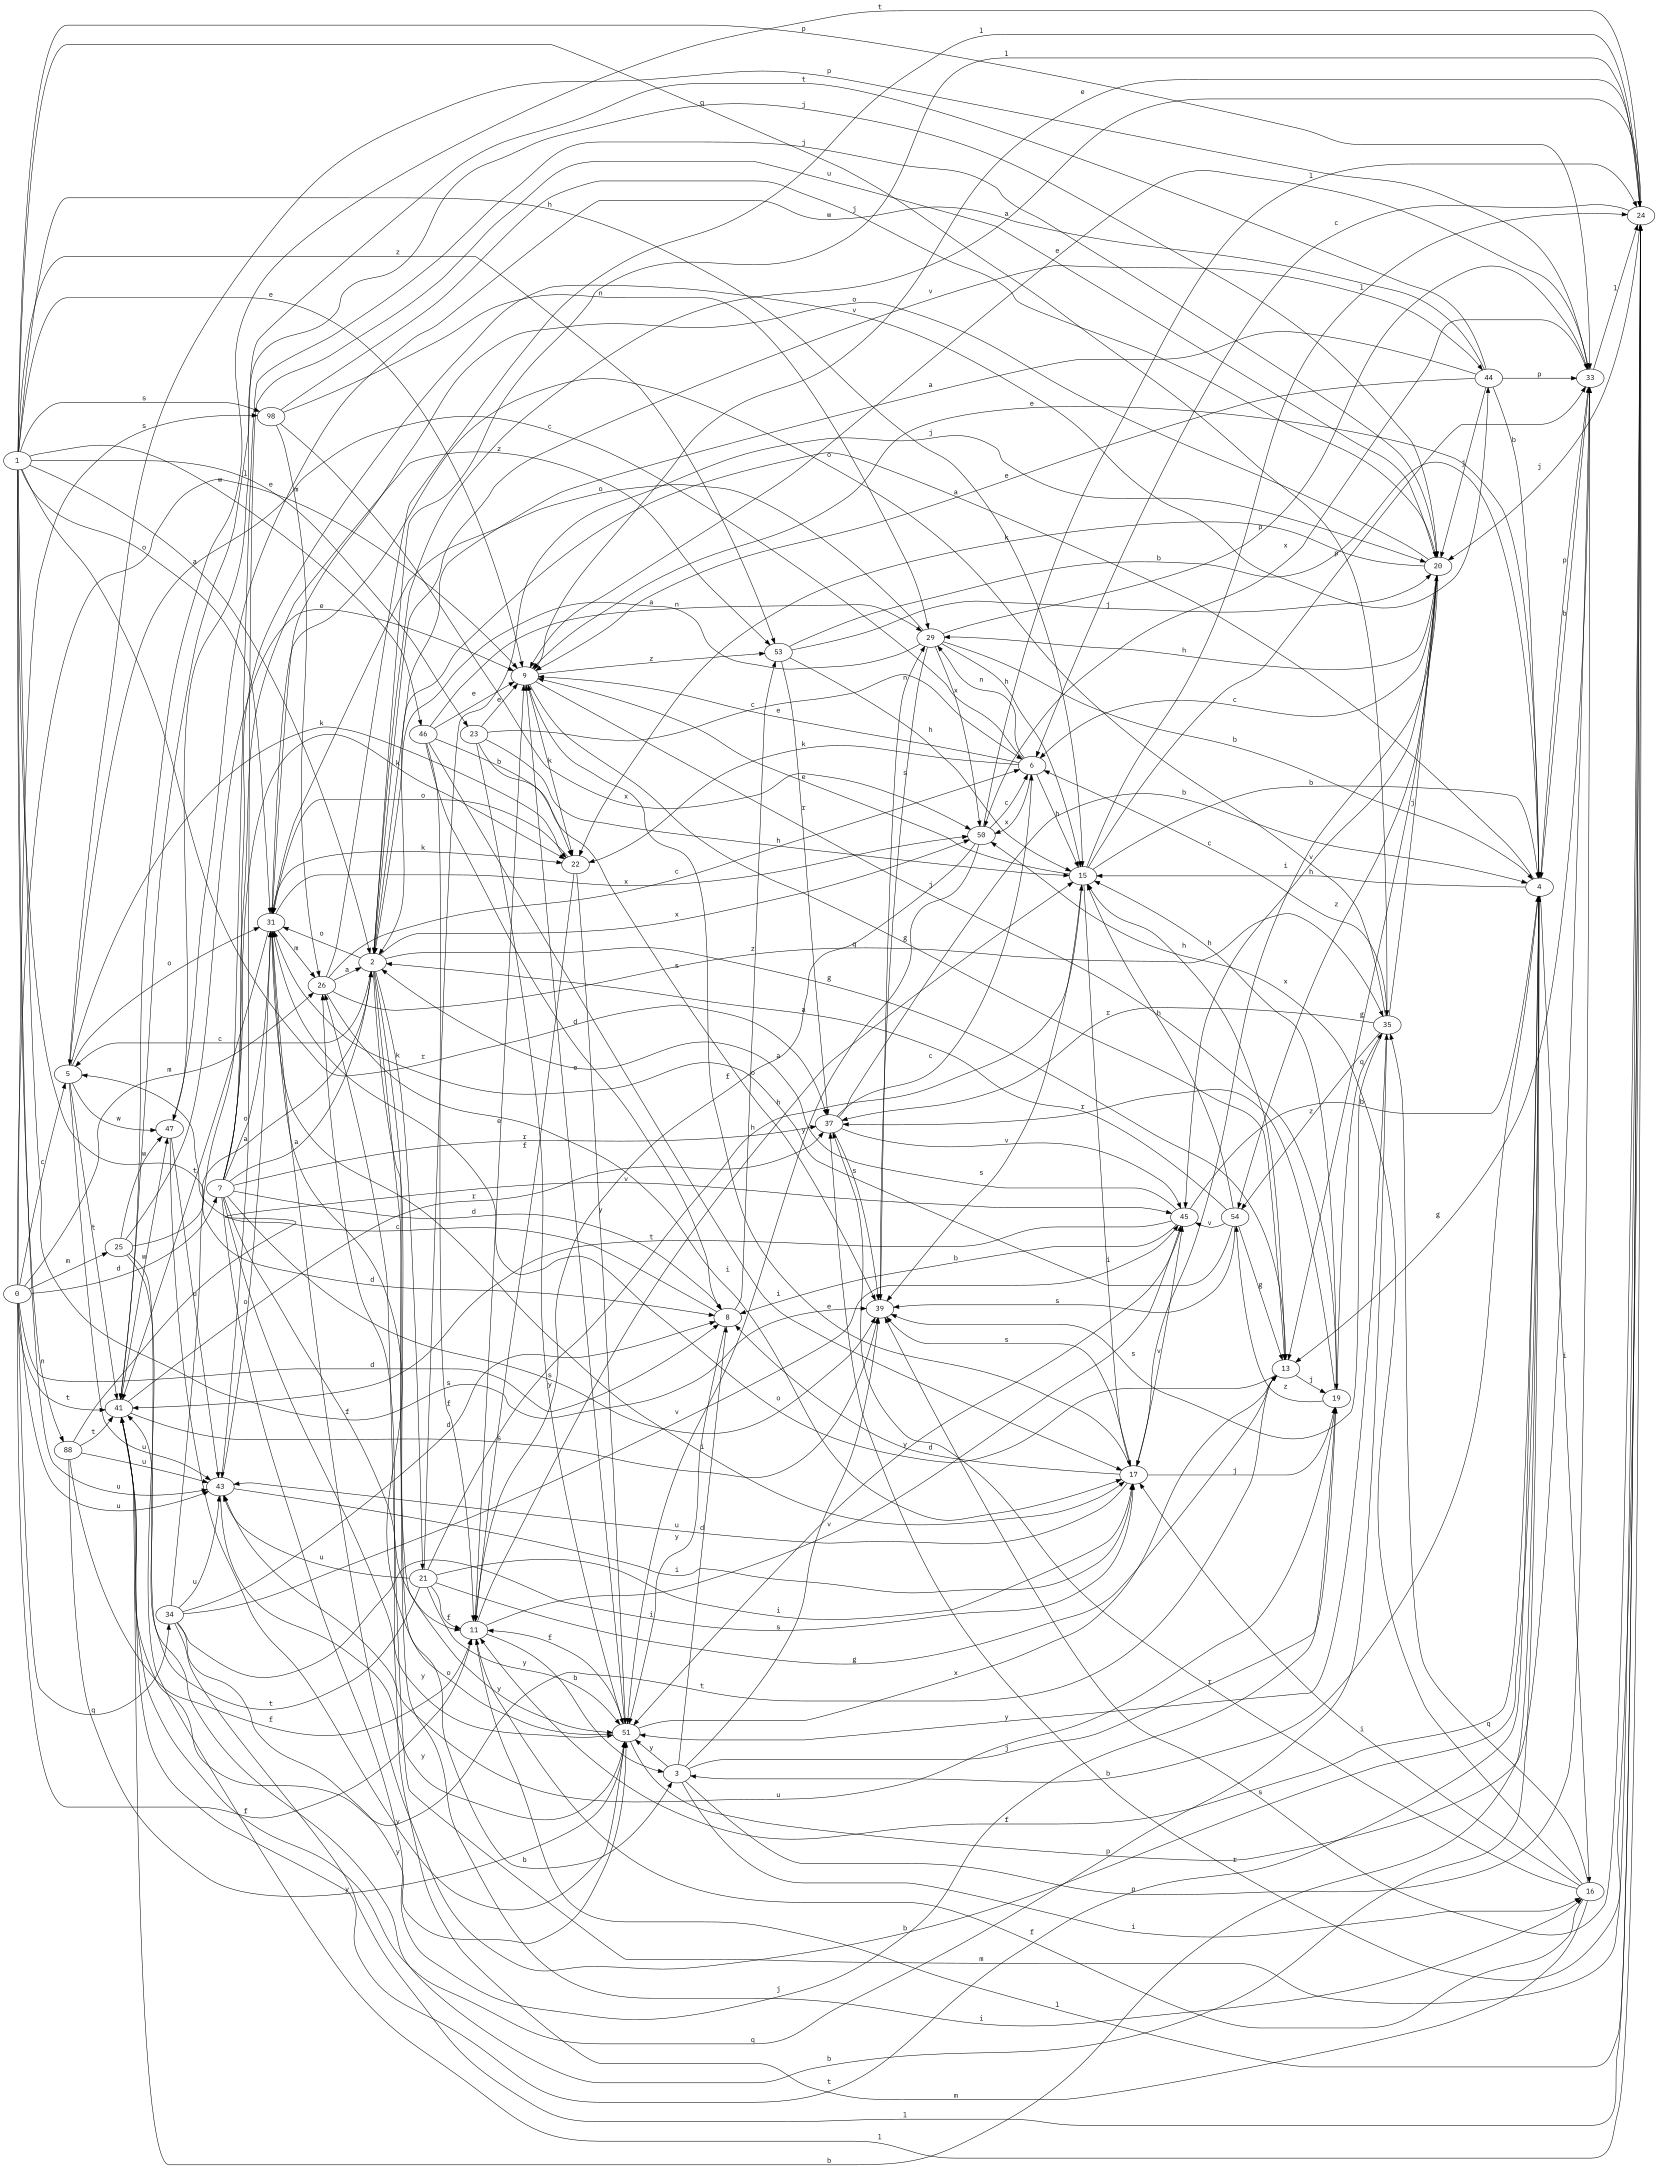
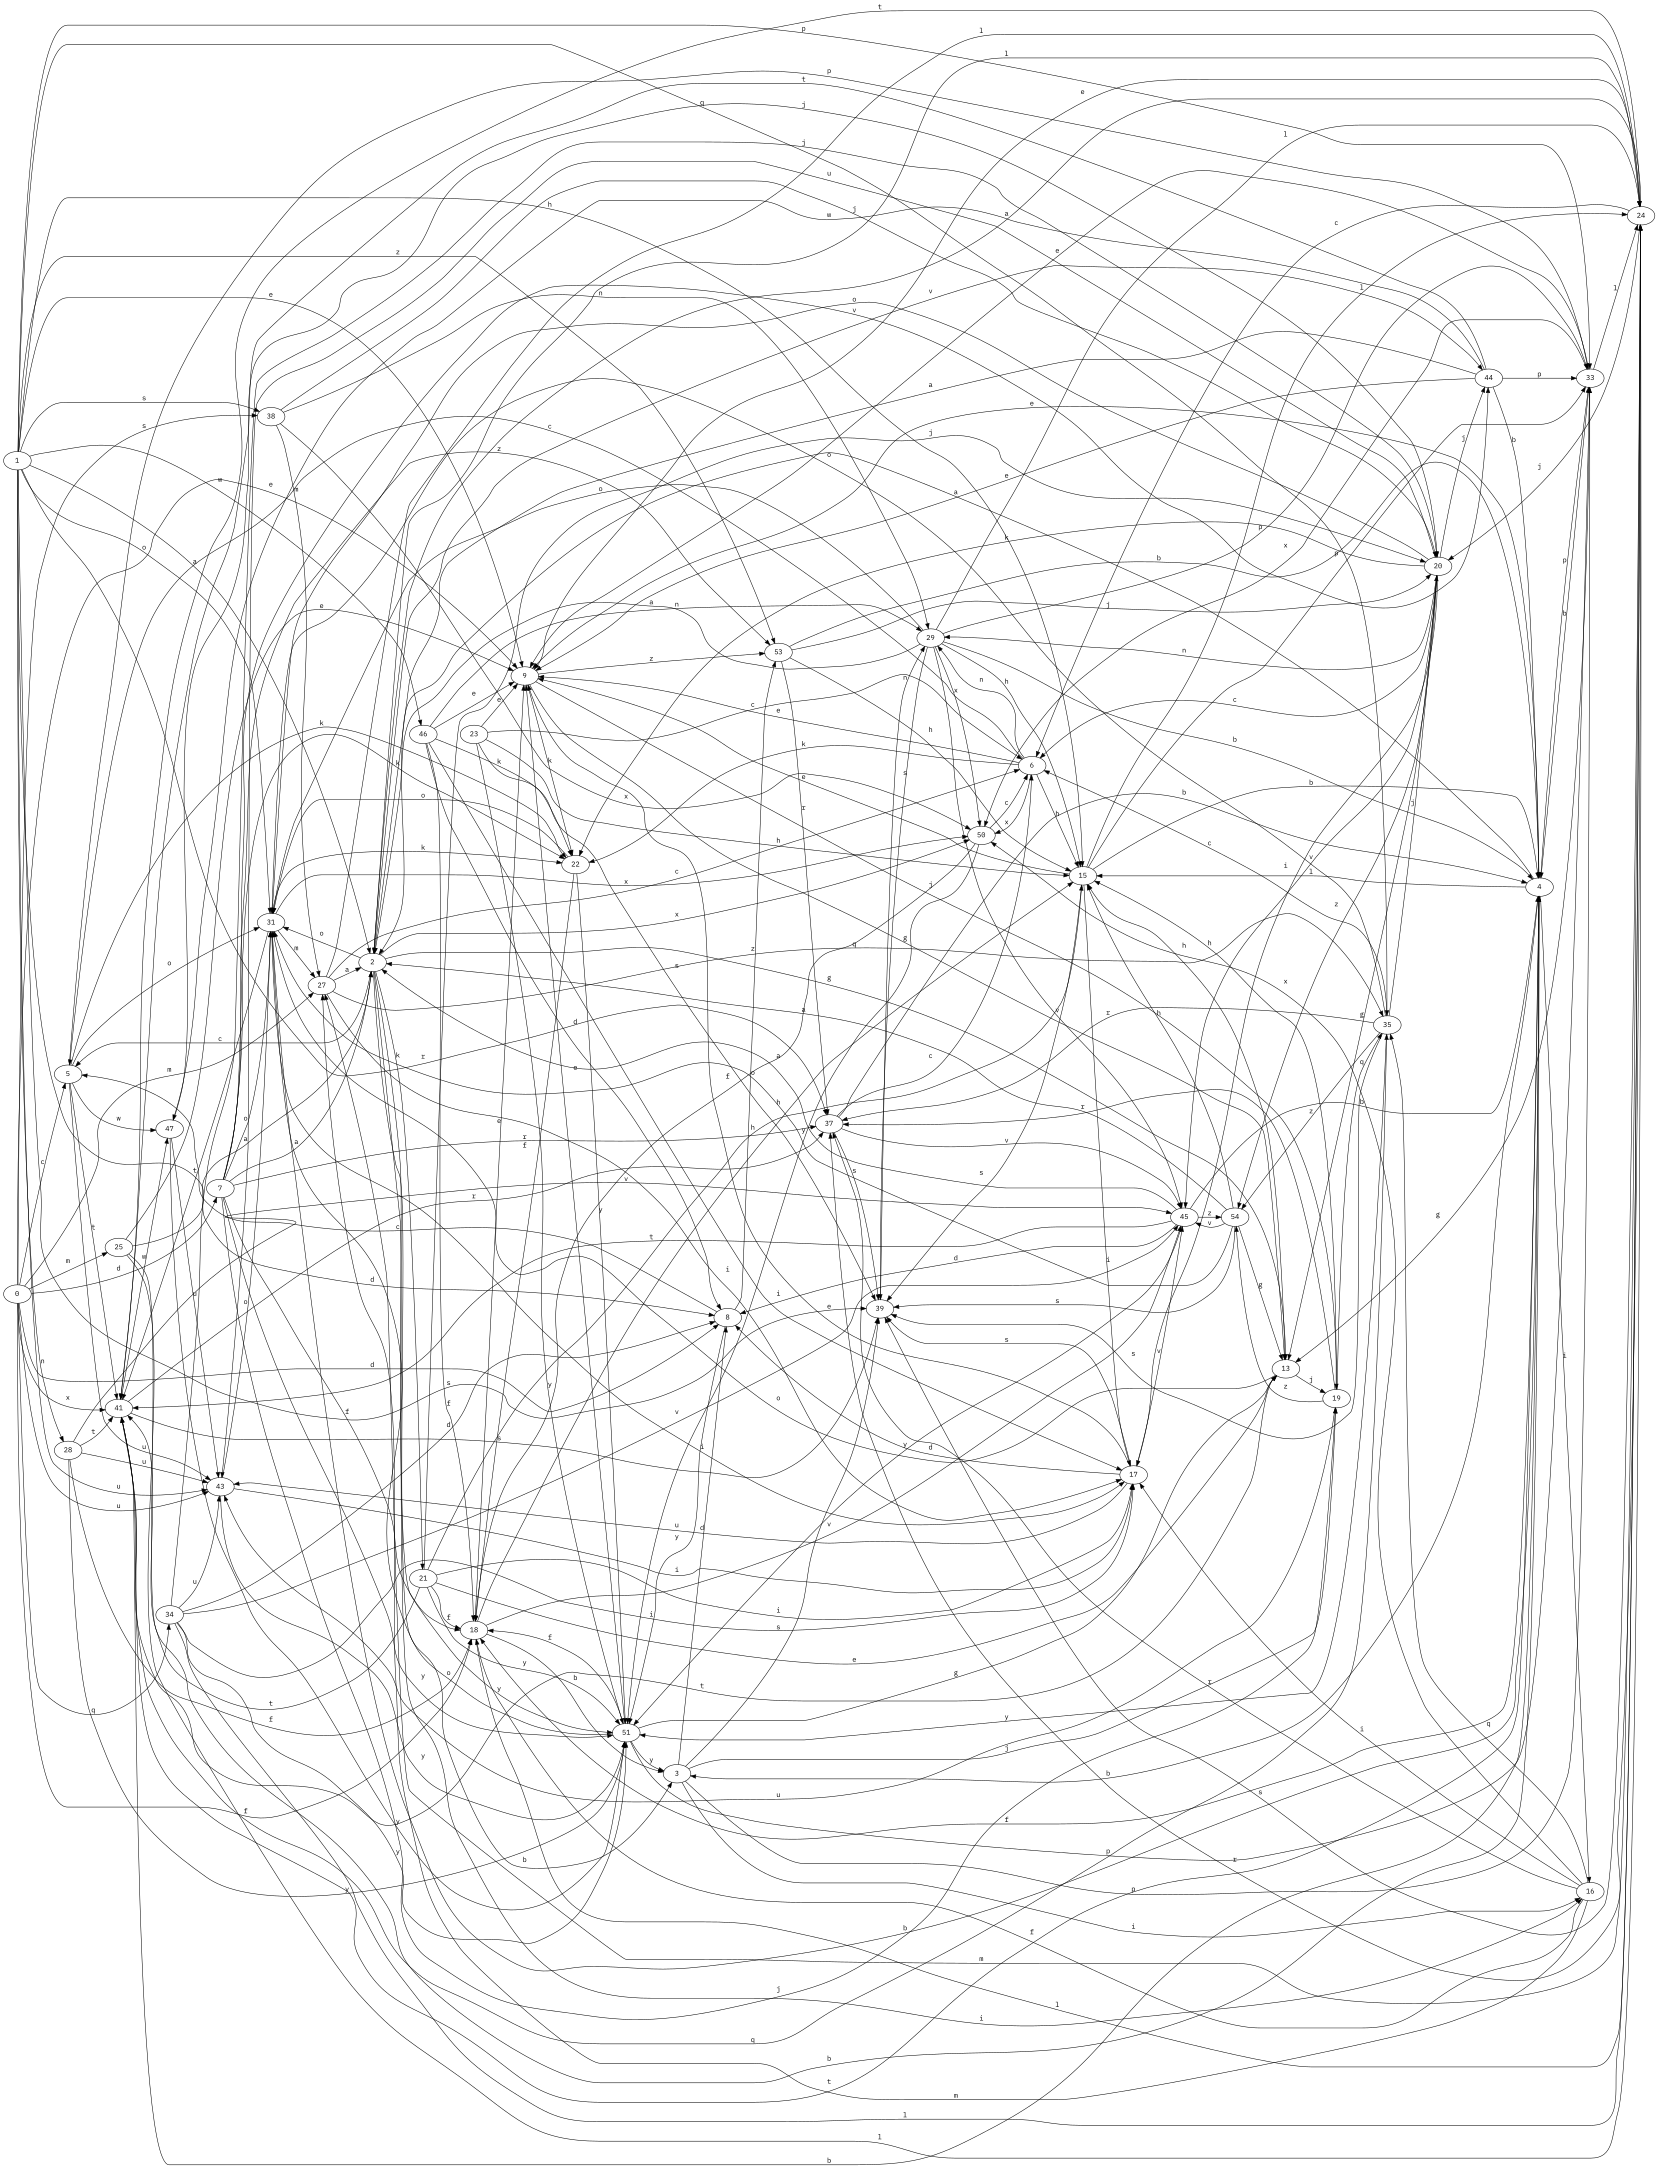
edge "50" -> "24": now "29" -> "24"
node "98": label "98" -> "38"
edge "44" -> "20": reversed
edge "1" -> "23": removed, label "l"
edge "20" -> "29": label "h" -> "n"
edge "46" -> "22": label "b" -> "k"
edge "4" -> "15": label "h" -> "l"
edge "29" -> "45": added, label "v"
node "26": label "26" -> "27"
edge "25" -> "47": removed, label "w"
edge "7" -> "8": removed, label "d"
edge "45" -> "54": added, label "z"
edge "45" -> "8": label "b" -> "d"
edge "7" -> "39": removed, label "s"
edge "0" -> "41": label "t" -> "x"
node "88": label "88" -> "28"
edge "17" -> "19": removed, label "j"
edge "21" -> "43": removed, label "u"
node "11": label "11" -> "18"
edge "21" -> "13": label "g" -> "e"
edge "51" -> "13": label "x" -> "g"
edge "3" -> "51": reversed
